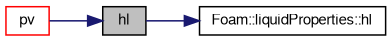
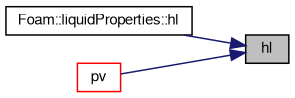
edge "hl" -> "Foam::liquidProperties::hl": reversed
